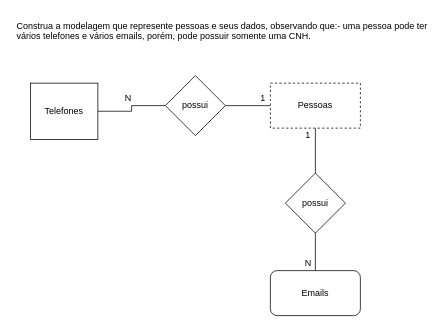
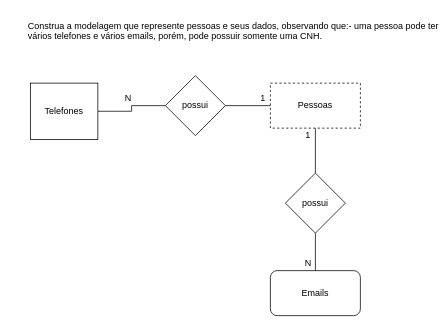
node "Construa a modelagem que represente pessoas e seus dados, observando que:- uma pessoa pode ter vários telefones e vários emails, porém, pode possuir somente uma CNH.": moved (222, 30) -> (233, 30)
